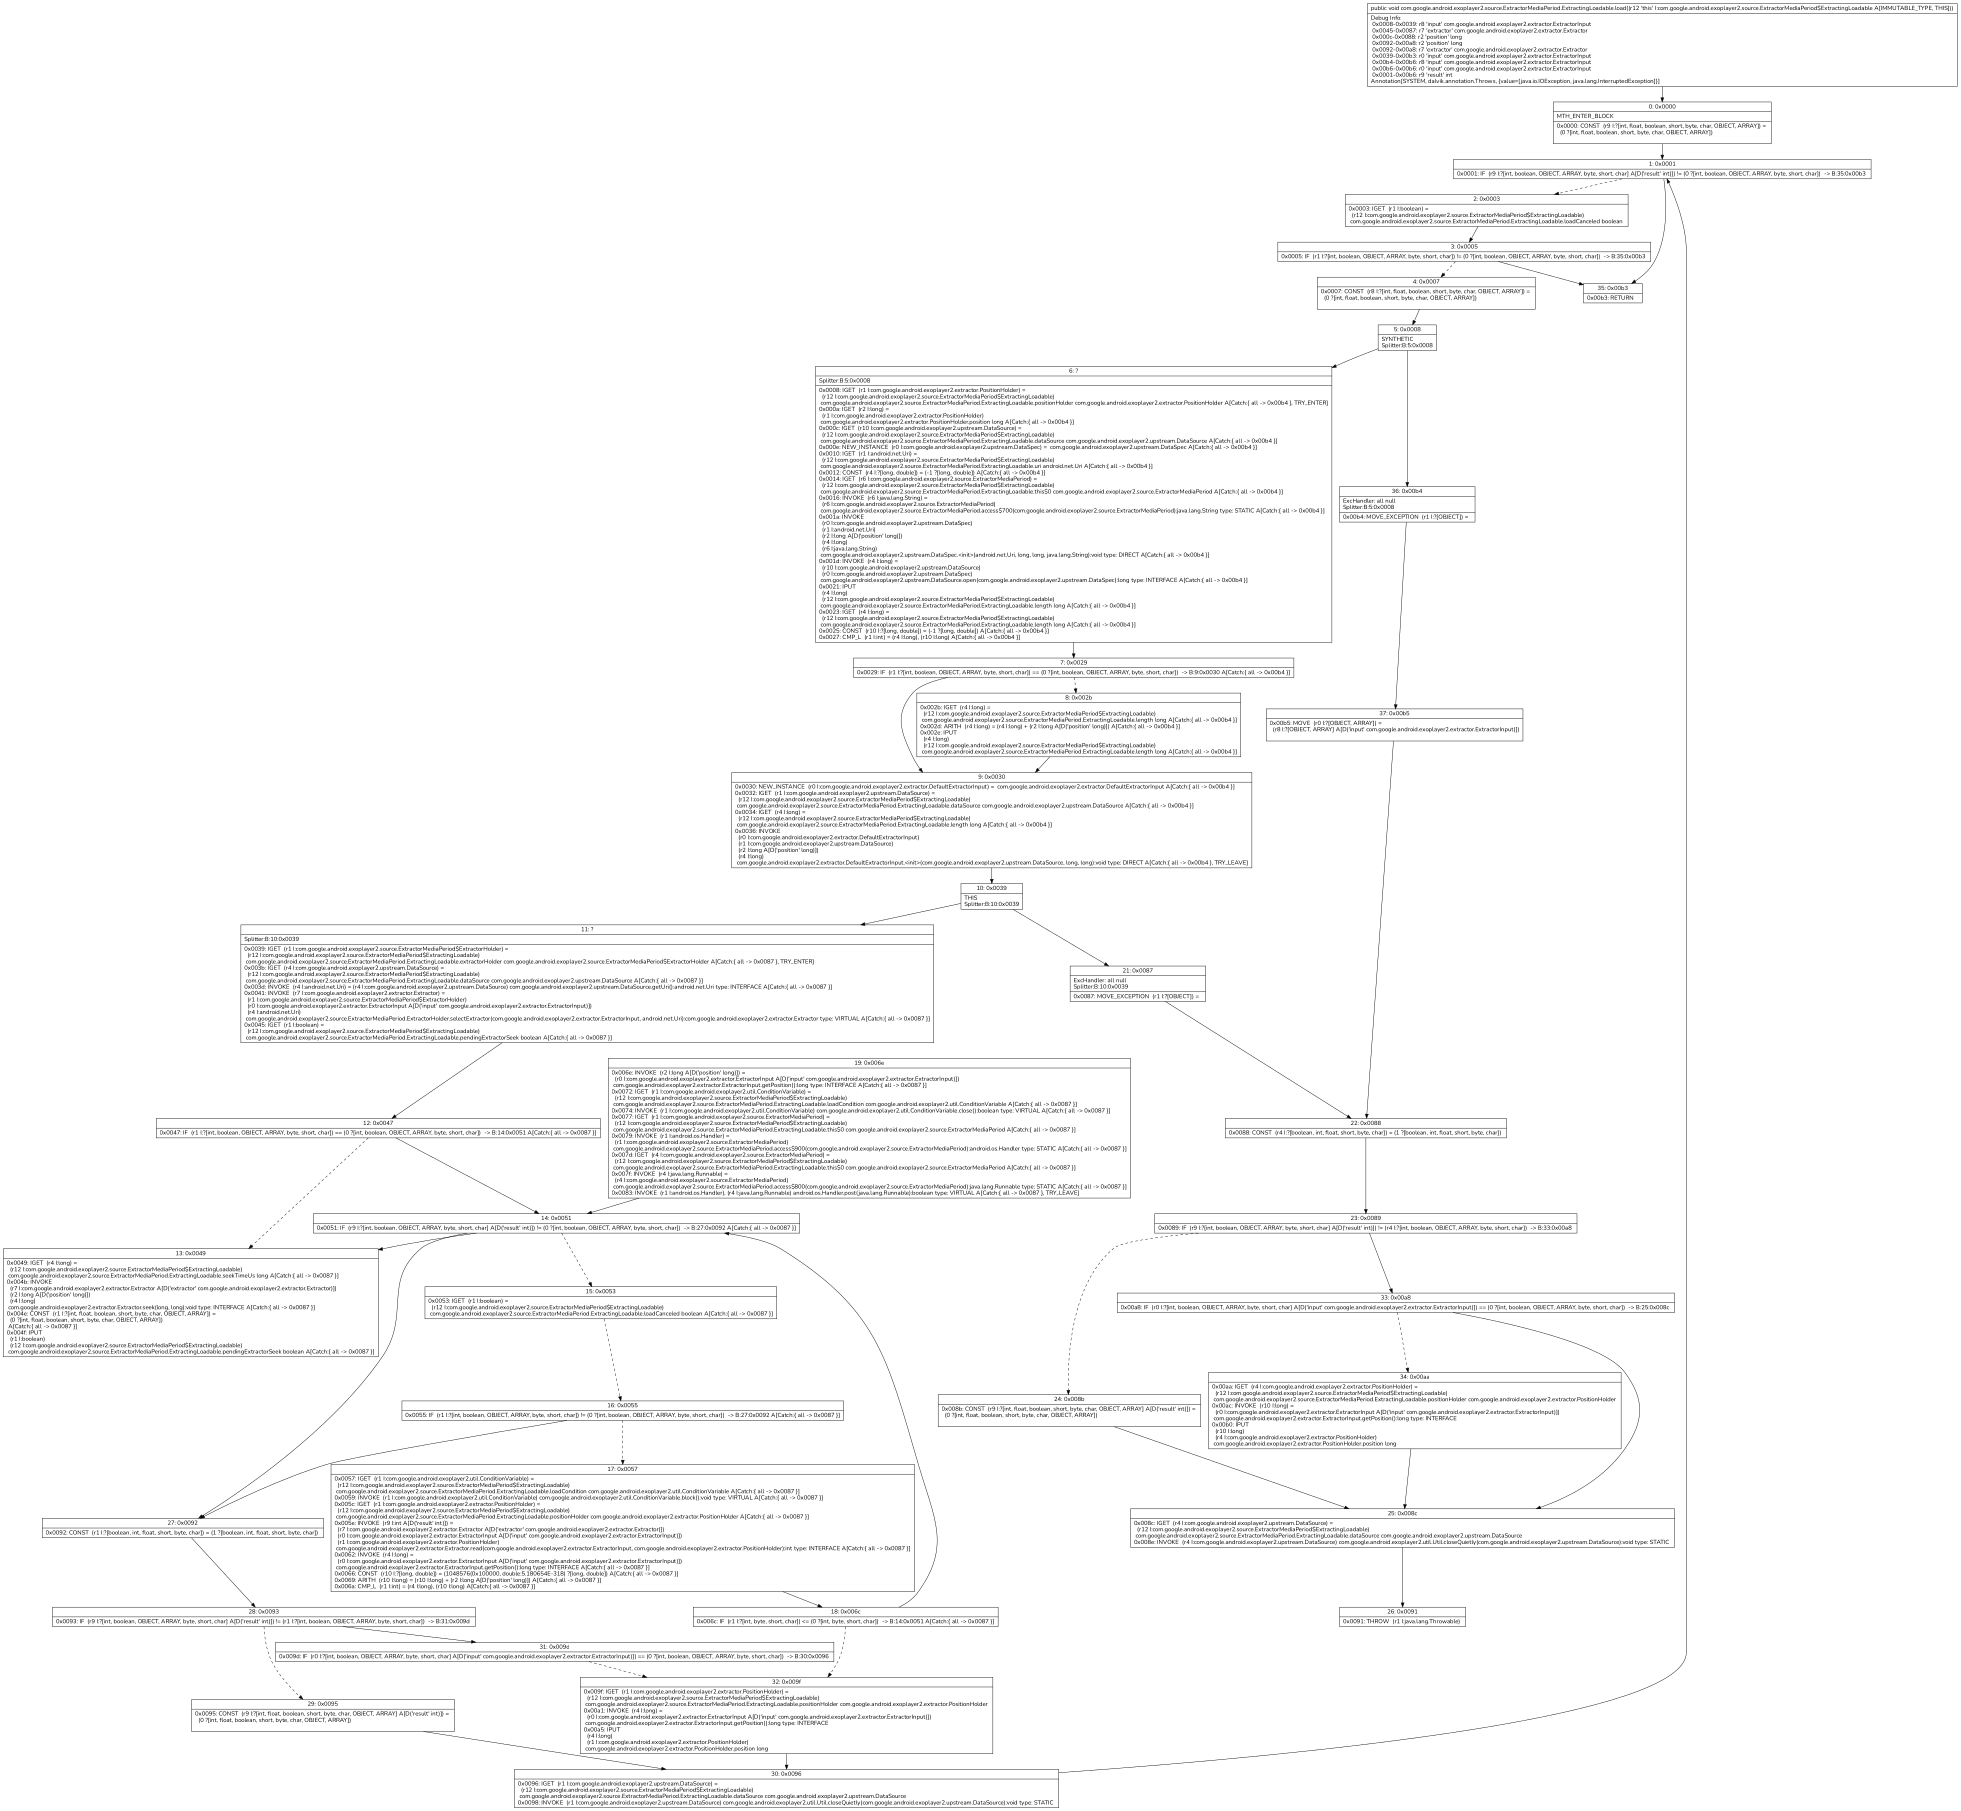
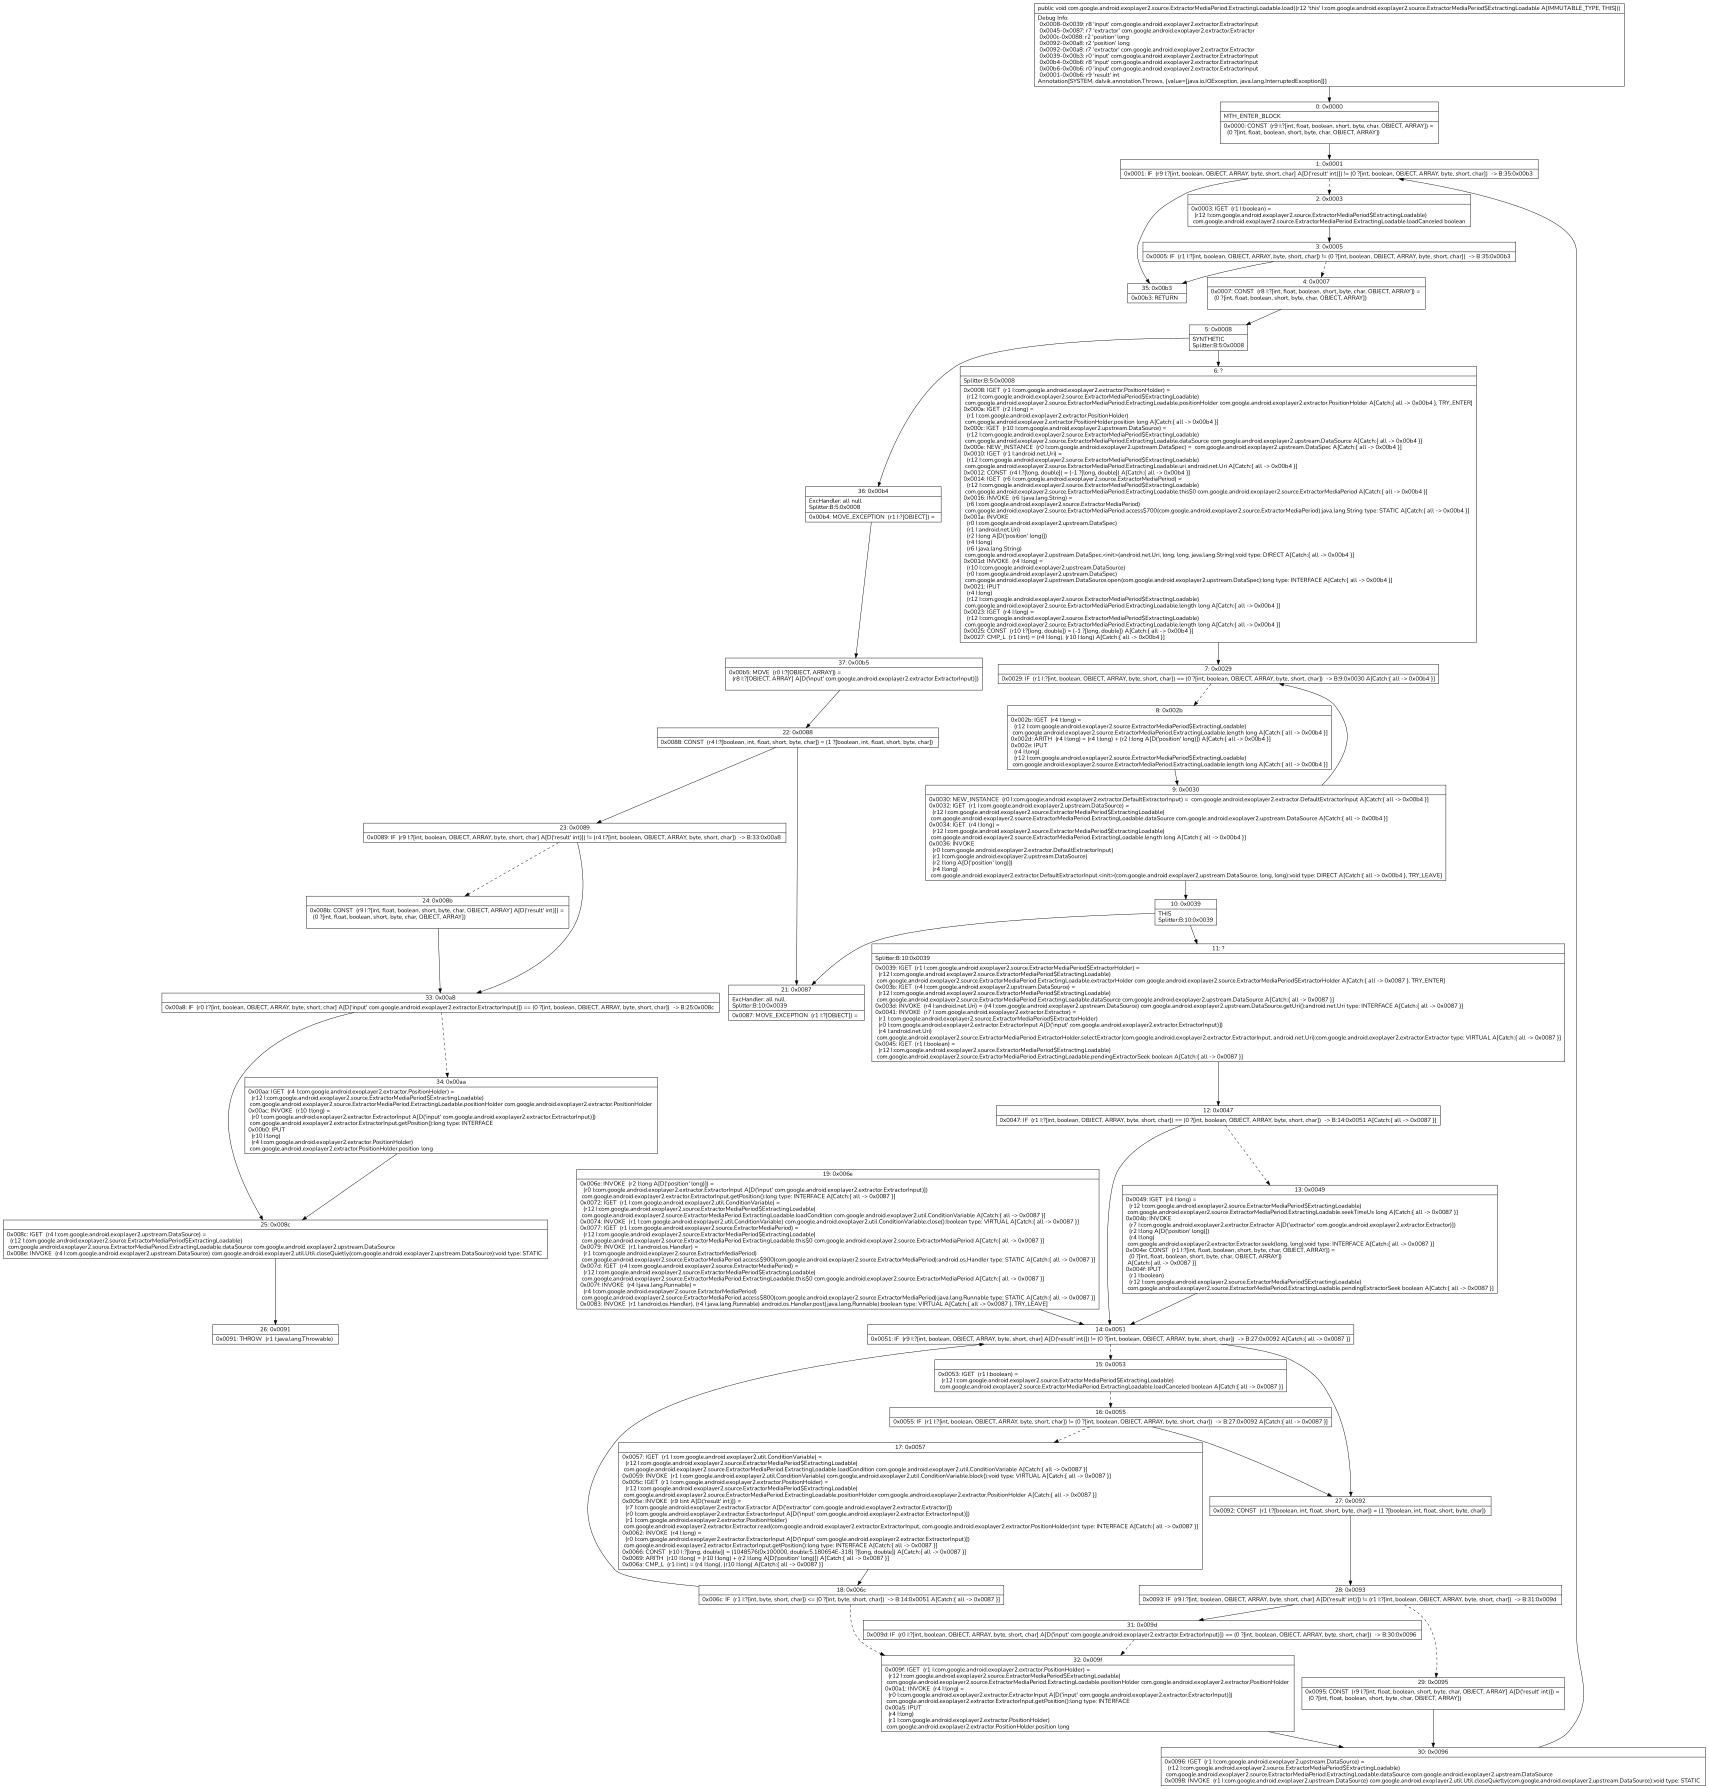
edge "7: 0x0029" -> "9: 0x0030": reversed
edge "21: 0x0087" -> "22: 0x0088": reversed
edge "14: 0x0051" -> "13: 0x0049": reversed
edge "24: 0x008b" -> "25: 0x008c": now "24: 0x008b" -> "33: 0x00a8"
